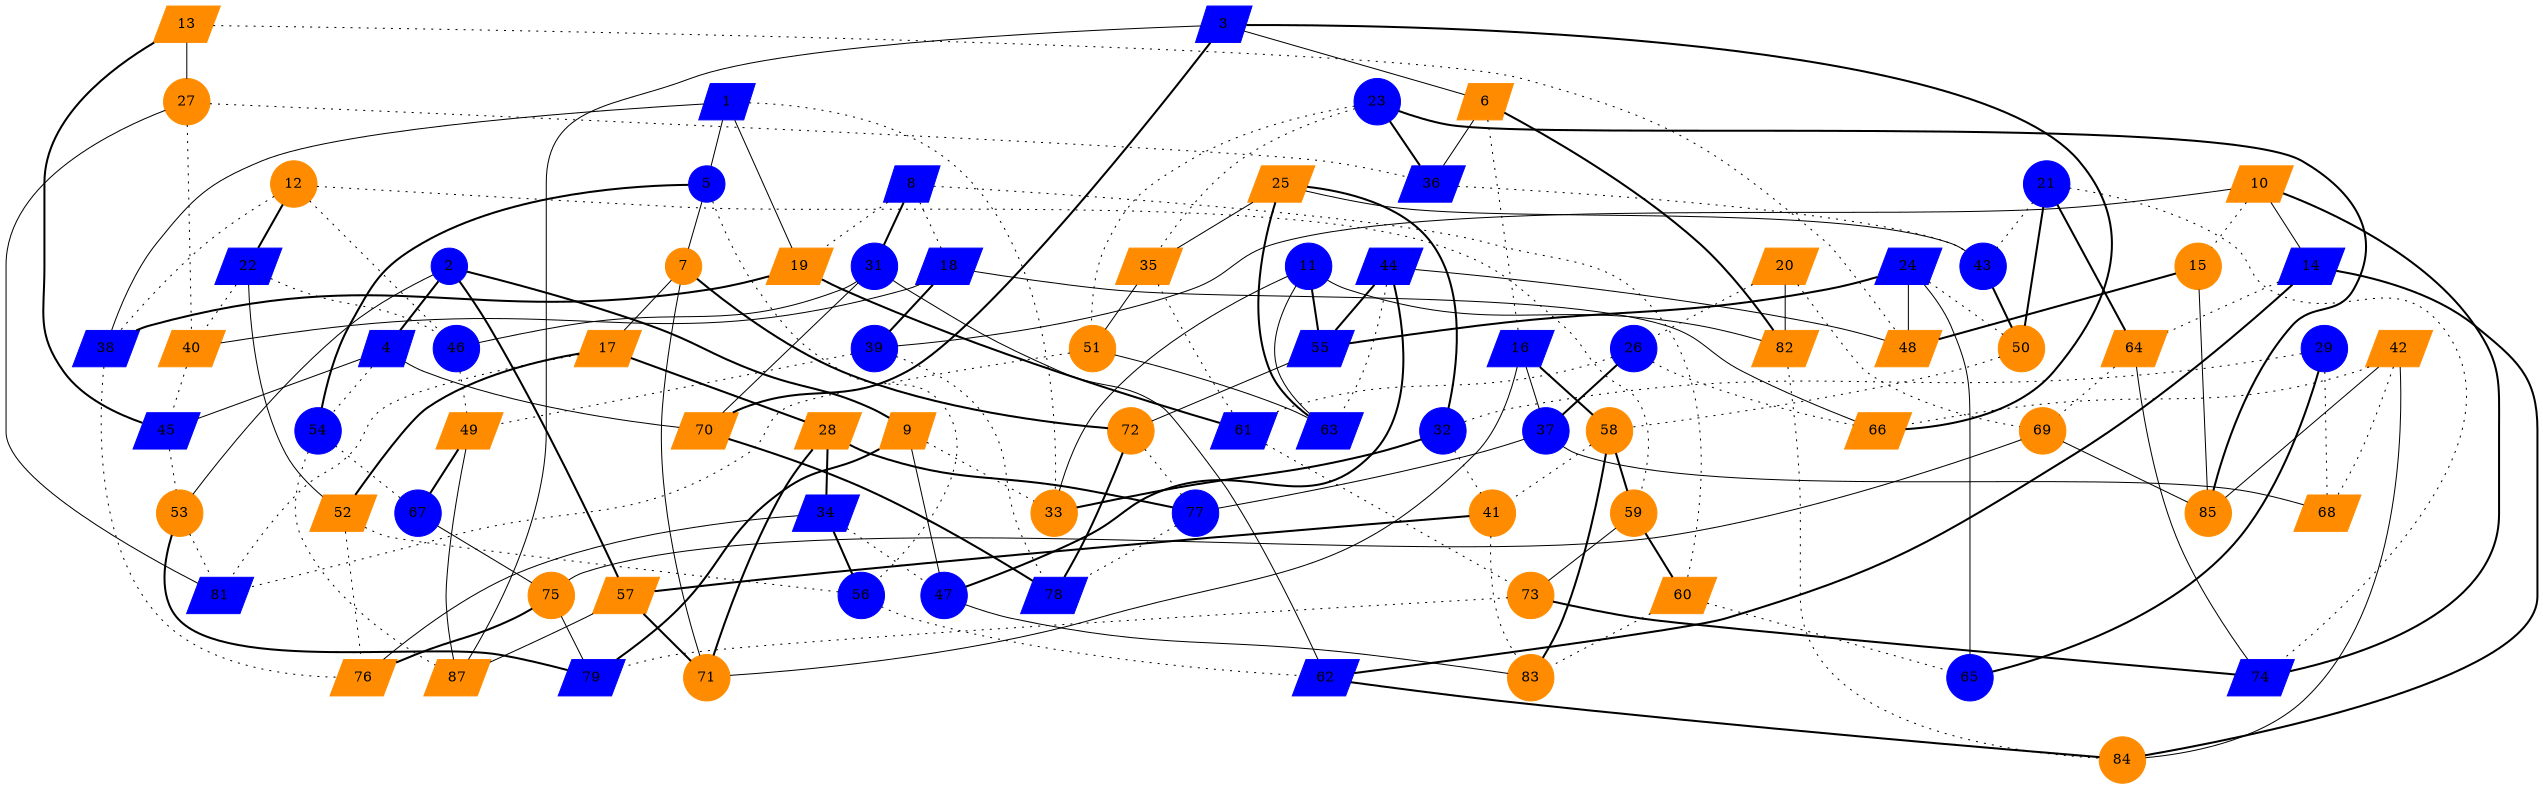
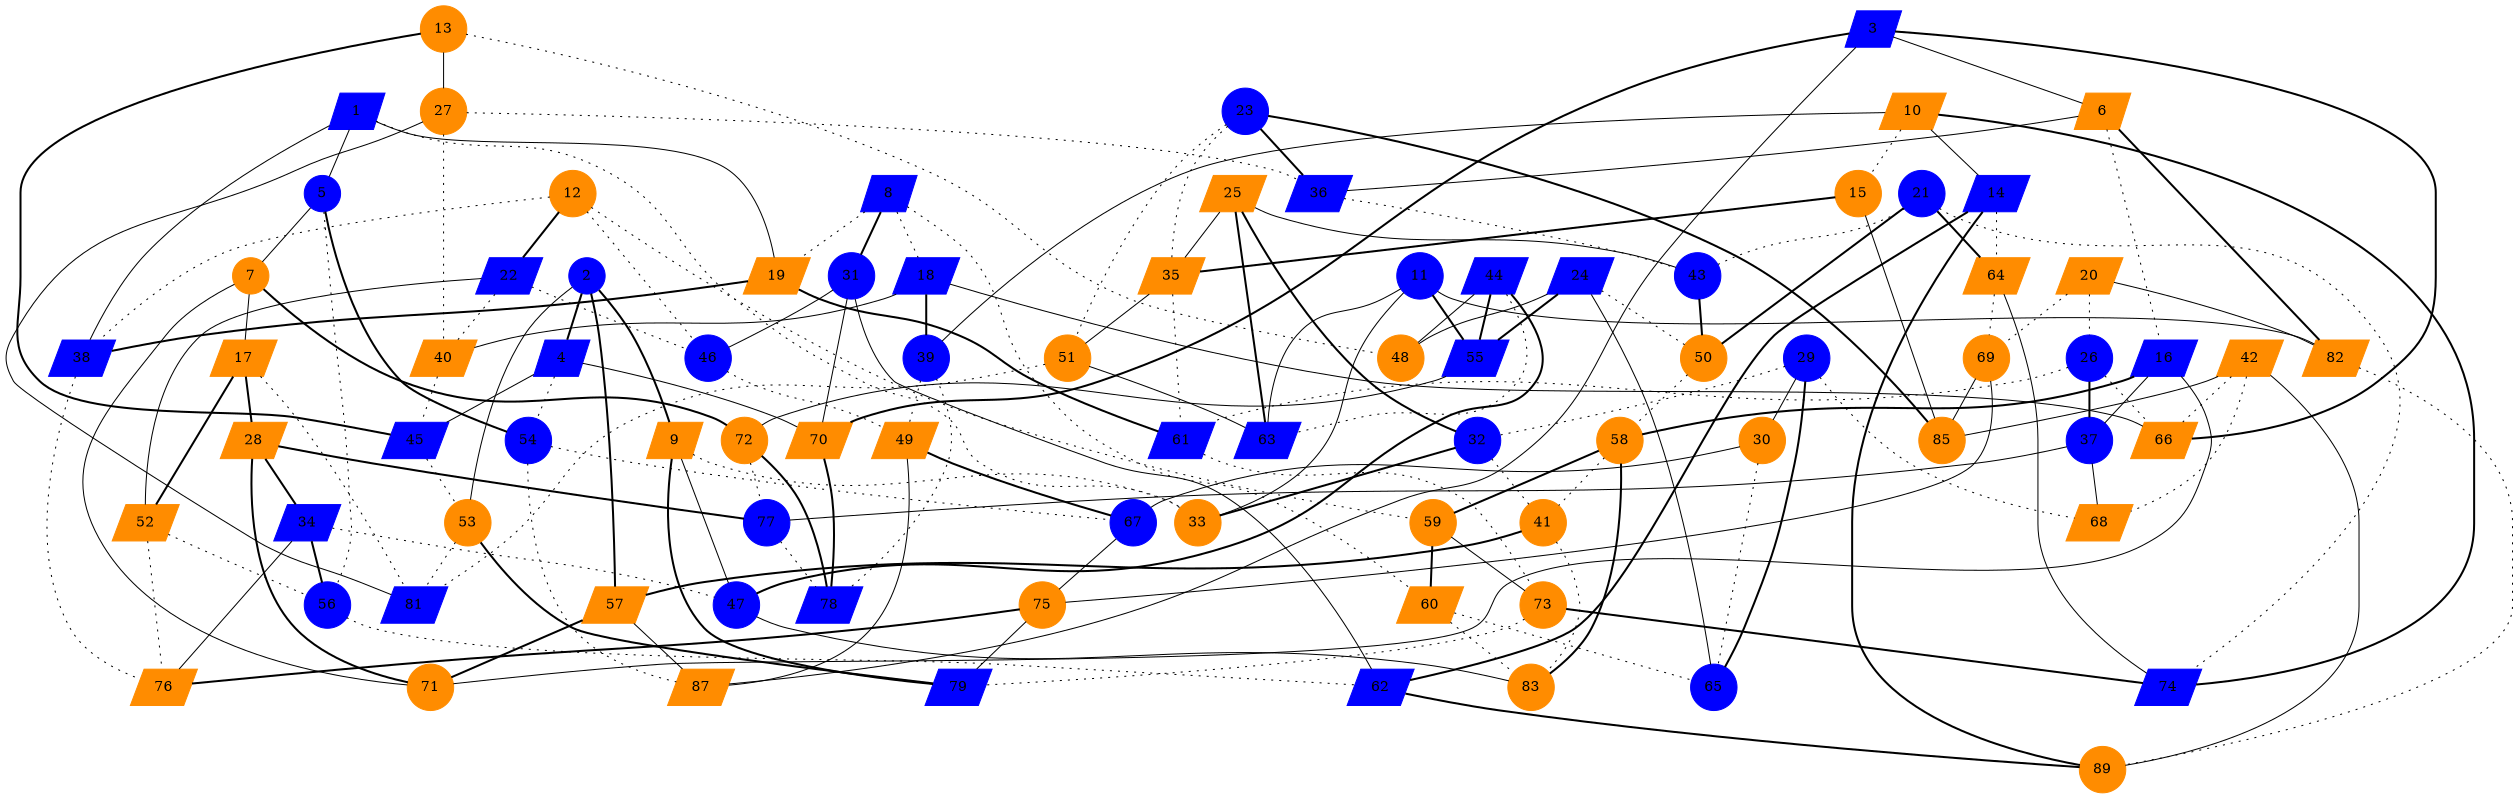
node "13": shape parallelogram -> circle
edge "15" -- "48": now "15" -- "35"
node "48": shape parallelogram -> circle
node "30": added
node "84": label "84" -> "89"
